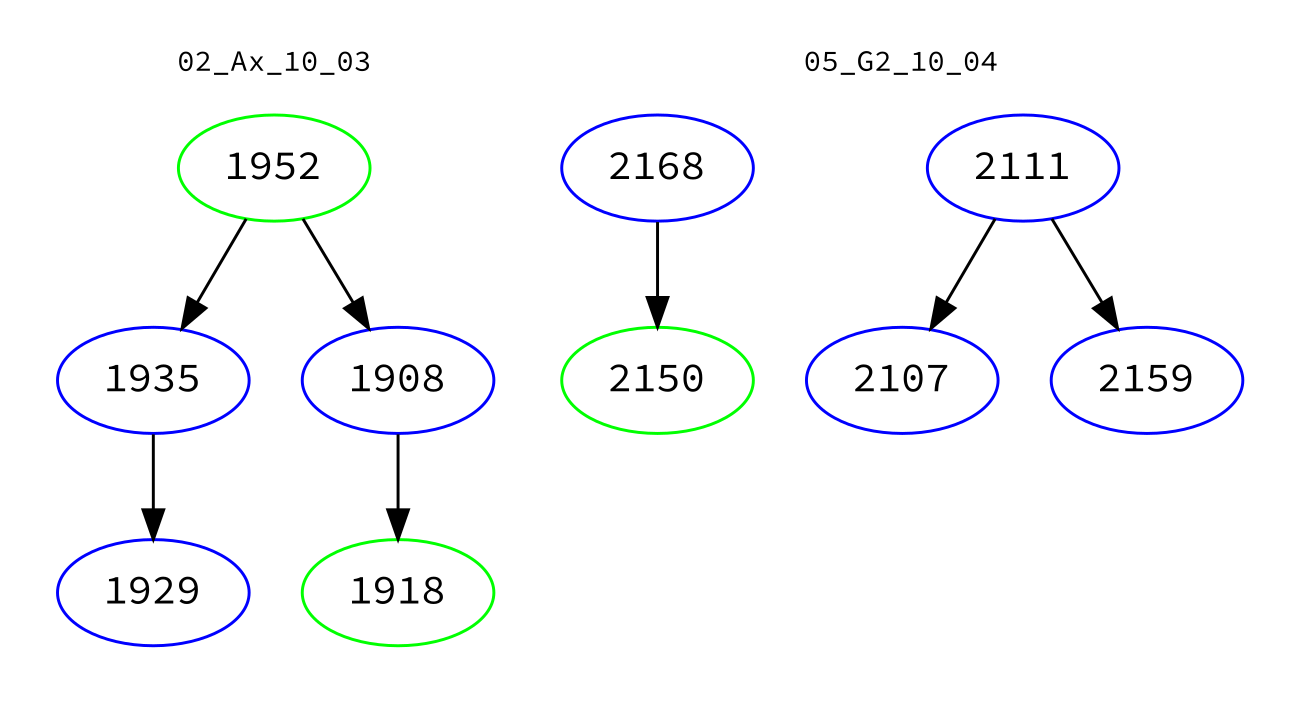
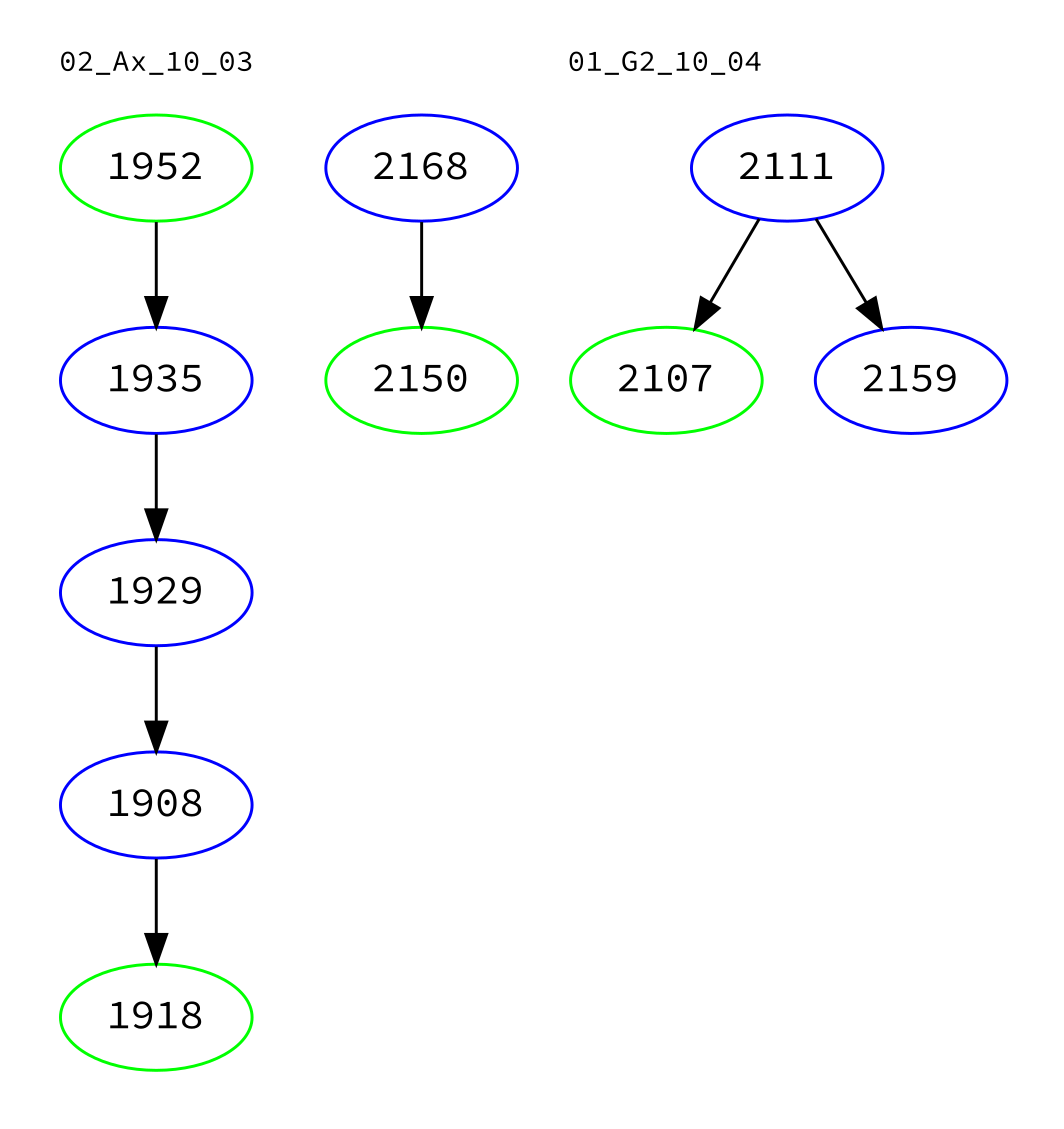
cluster "05_G2_10_04": label "05_G2_10_04" -> "01_G2_10_04"
edge "1952" -> "1908": now "1929" -> "1908"
node "2107": color blue -> green
